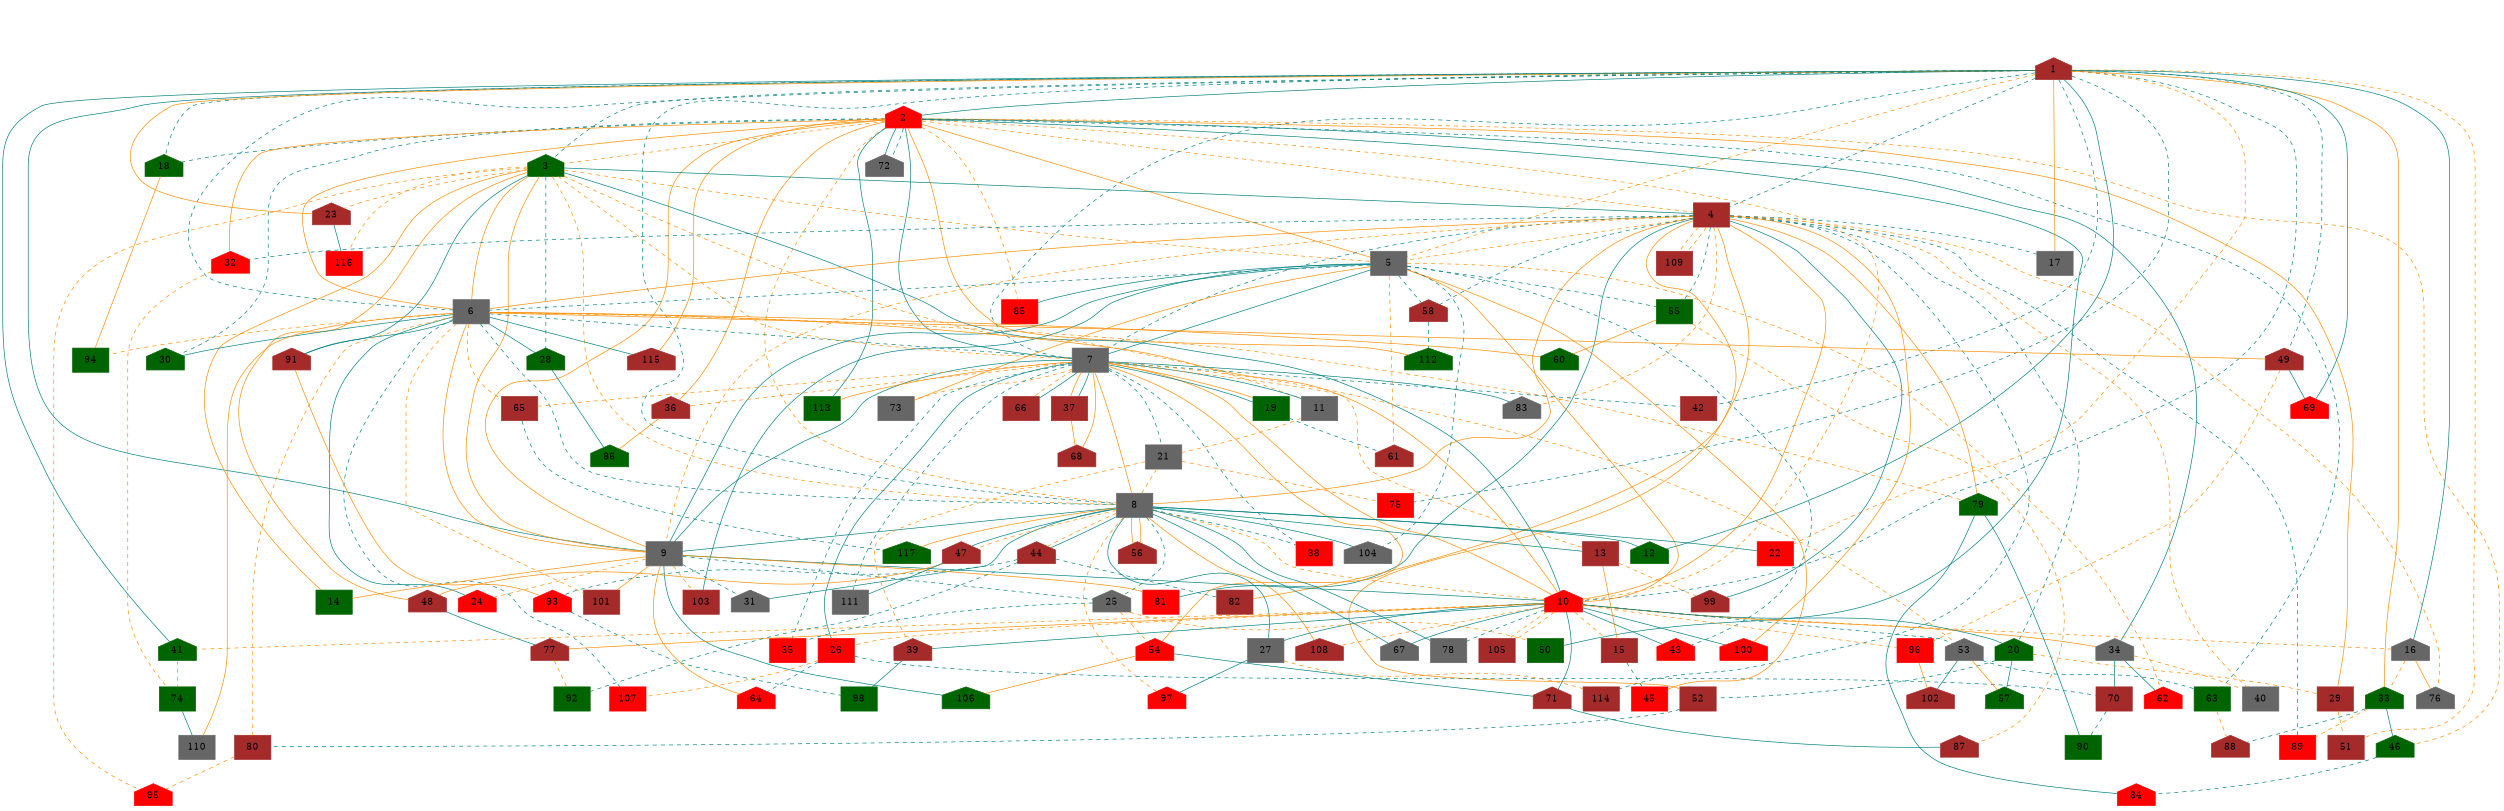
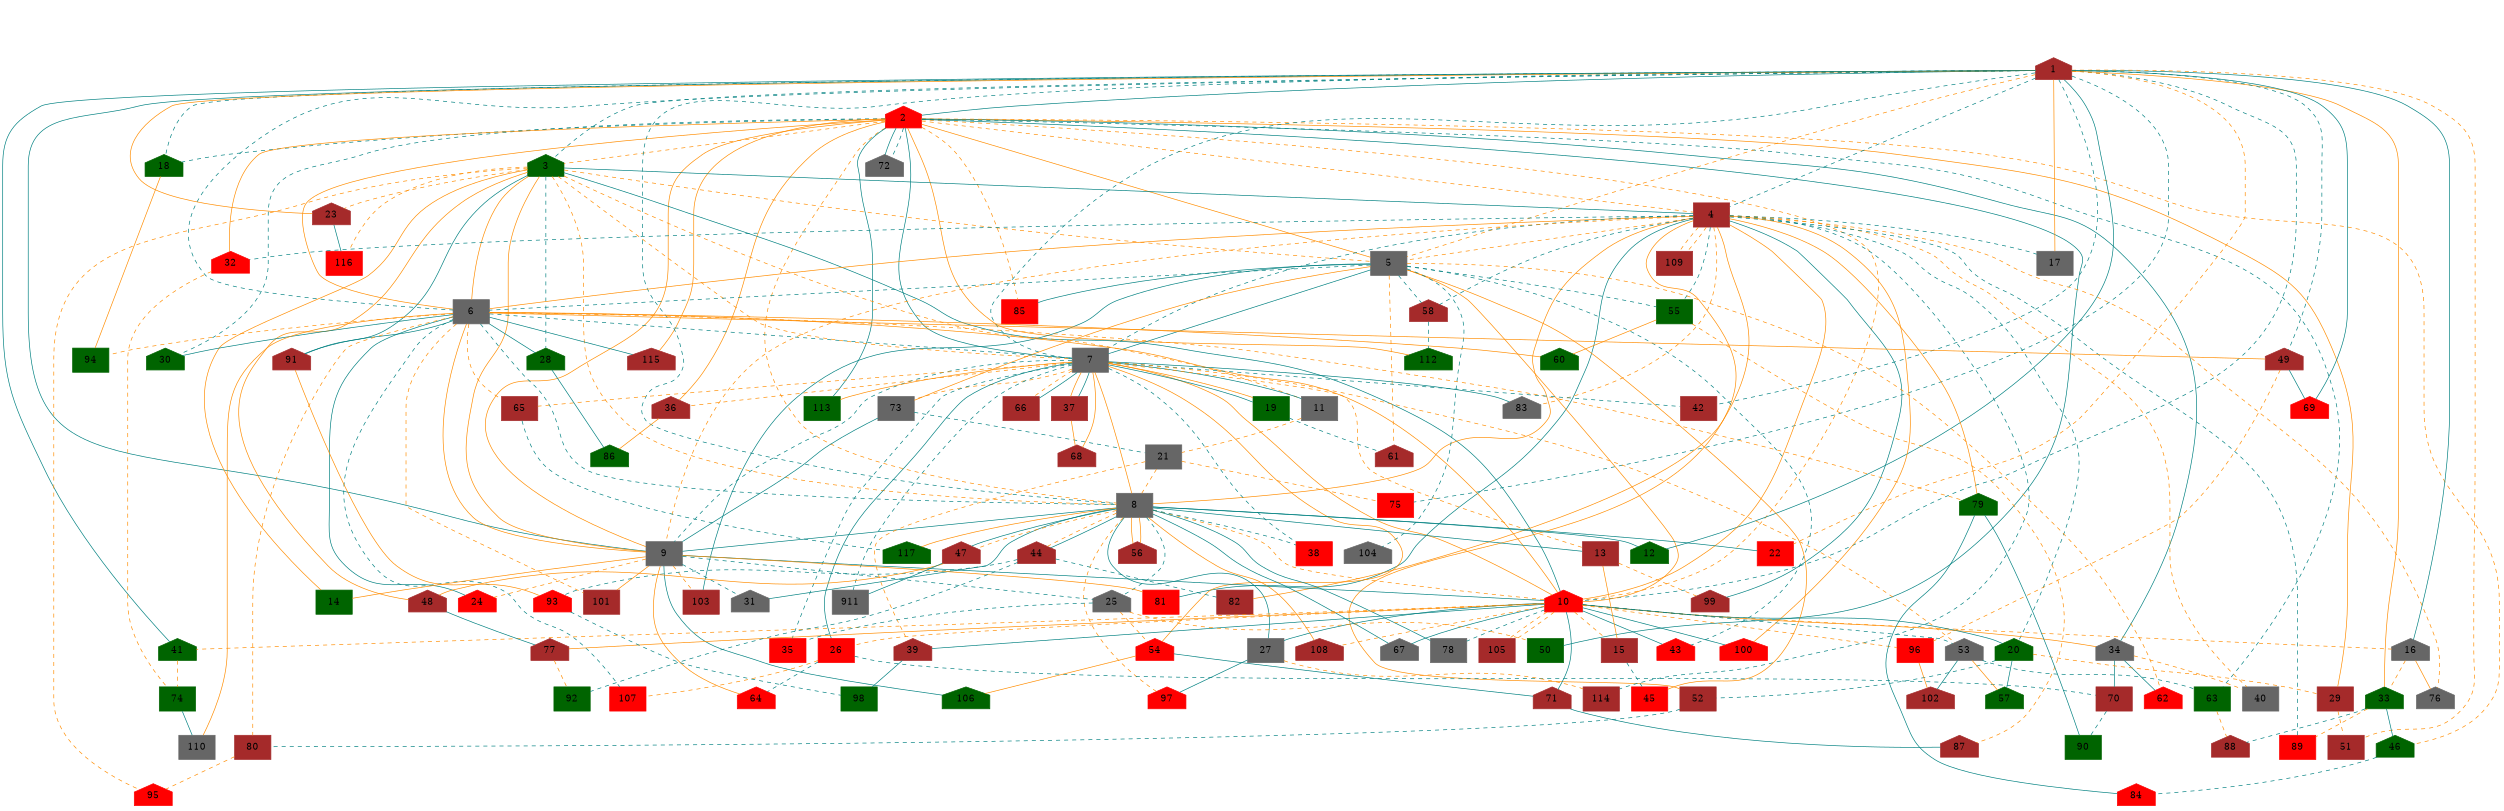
edge "5" -- "9": now "73" -- "9"
edge "7" -- "21": now "73" -- "21"
edge "7" -- "9": style solid -> dashed
edge "8" -- "104": removed
node "111": label "111" -> "911"
